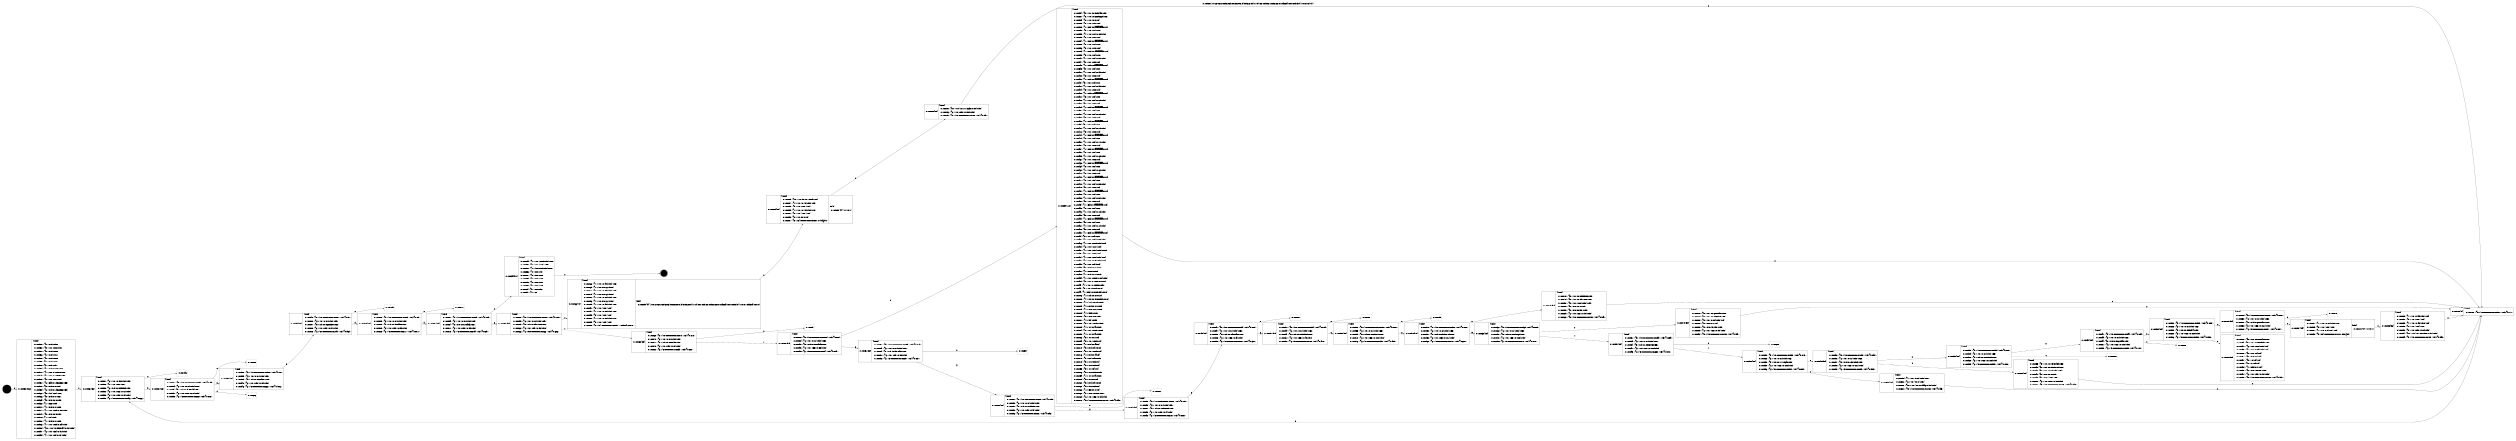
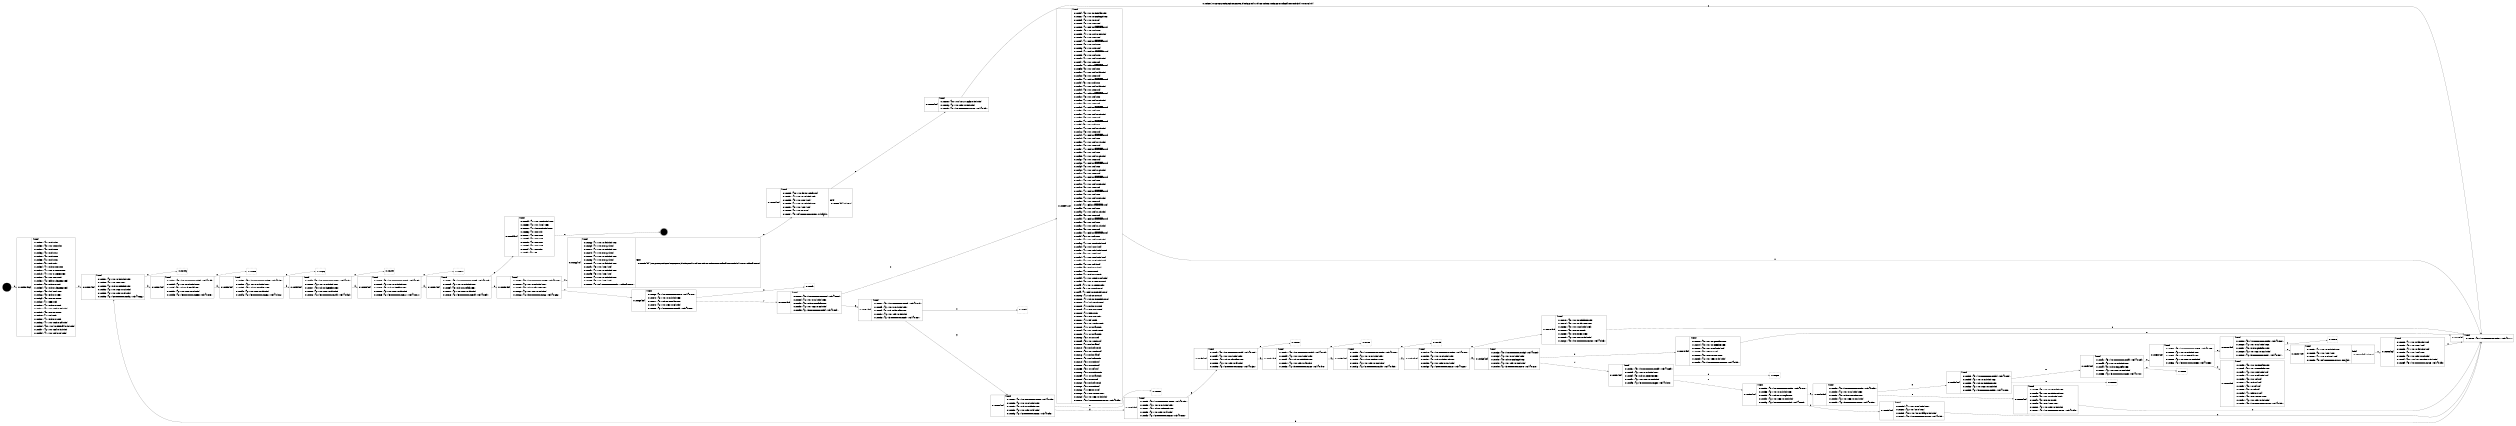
edge "0x401bc4 [28]" -> "0x402636": now "0x401be0 [28]" -> "0x402636"
